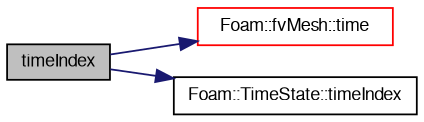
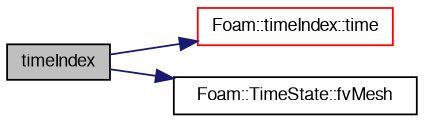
node "Foam::fvMesh::time": label "Foam::fvMesh::time" -> "Foam::timeIndex::time"
node "Foam::TimeState::timeIndex": label "Foam::TimeState::timeIndex" -> "Foam::TimeState::fvMesh"
